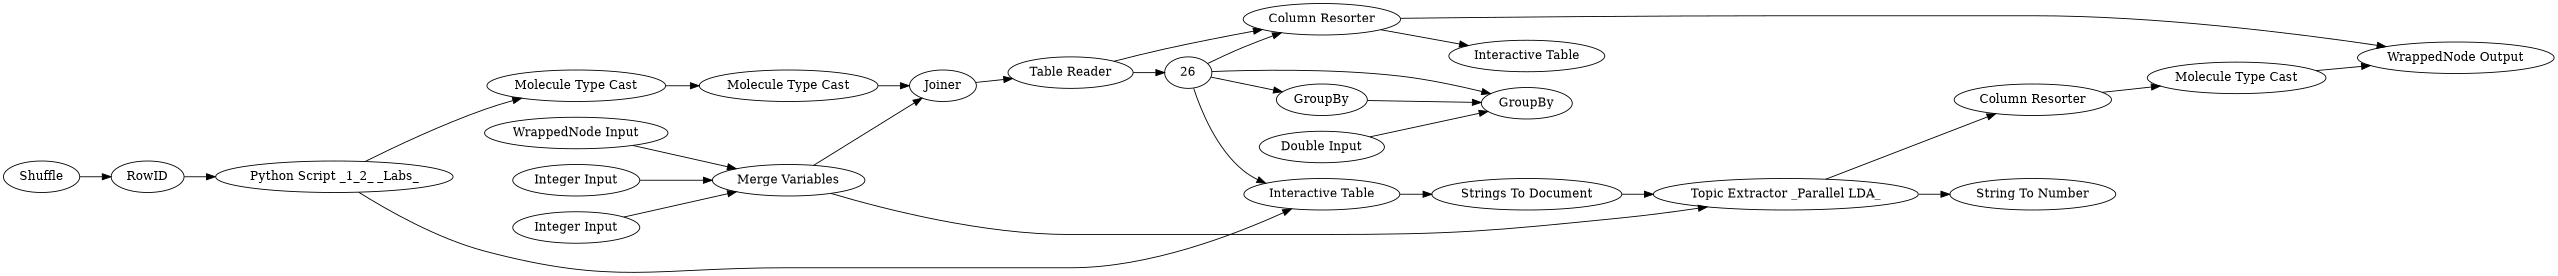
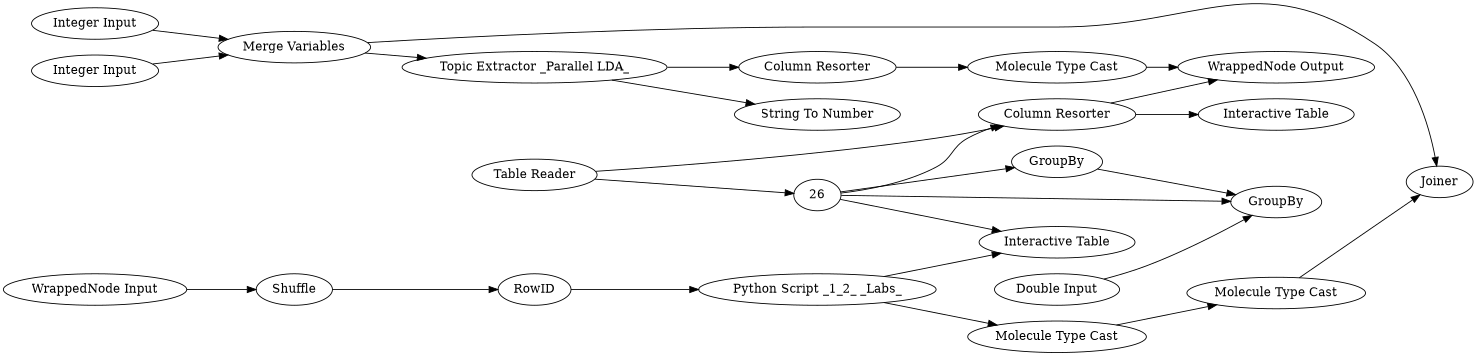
edge "Joiner" -> "Table Reader": removed
edge "WrappedNode Input" -> "Merge Variables": now "WrappedNode Input" -> "Shuffle"
node "Strings To Document": removed
